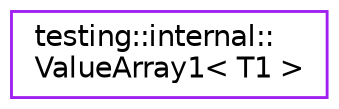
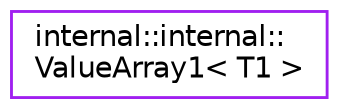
node "testing::internal:: ValueArray1< T1 >": label "testing::internal:: ValueArray1< T1 >" -> "internal::internal:: ValueArray1< T1 >"
